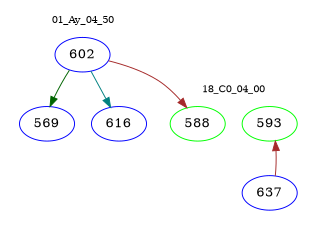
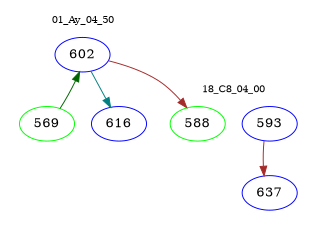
edge "602" -> "569": reversed
cluster "18_C0_04_00": label "18_C0_04_00" -> "18_C8_04_00"
node "569": color blue -> green
node "593": color green -> blue
edge "637" -> "593": reversed
